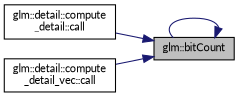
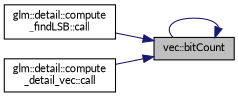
node "glm::detail::compute _detail::call": label "glm::detail::compute _detail::call" -> "glm::detail::compute _findLSB::call"
node "glm::bitCount": label "glm::bitCount" -> "vec::bitCount"
